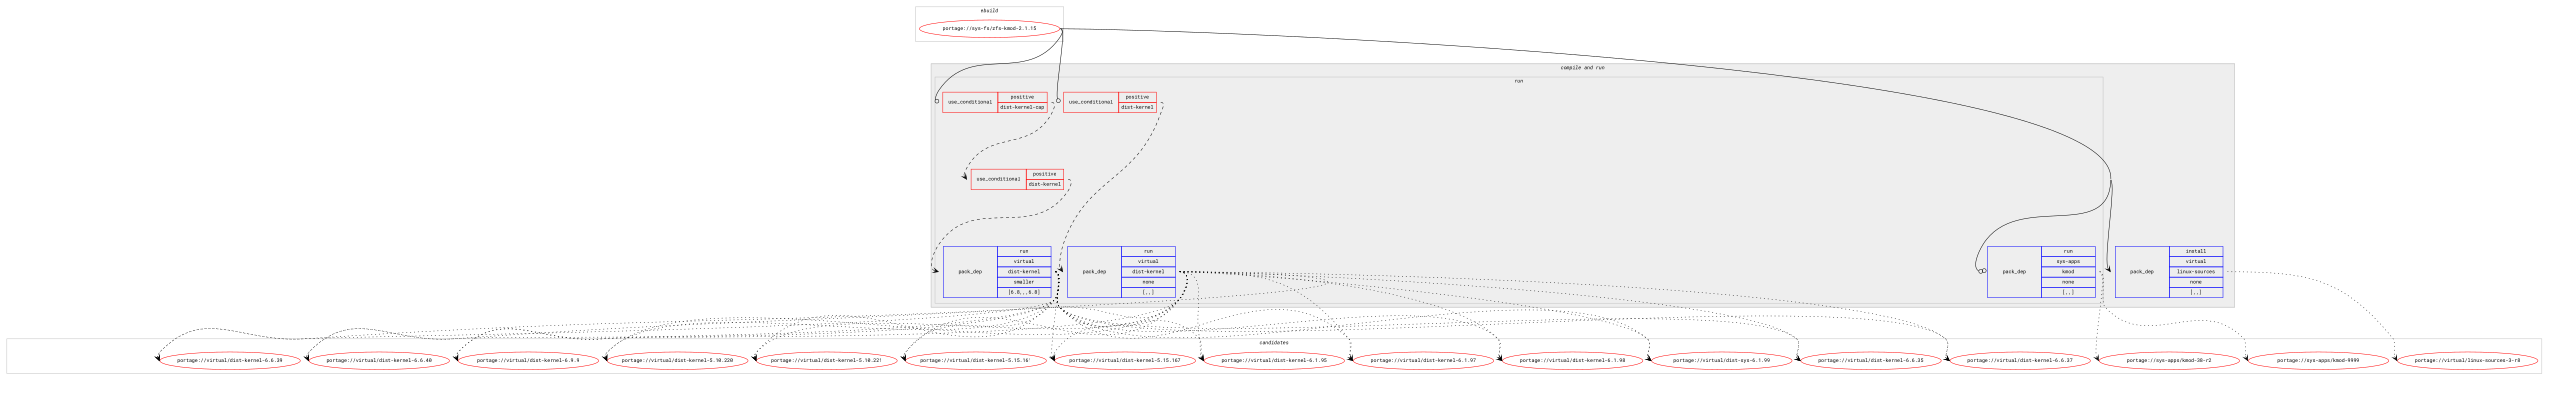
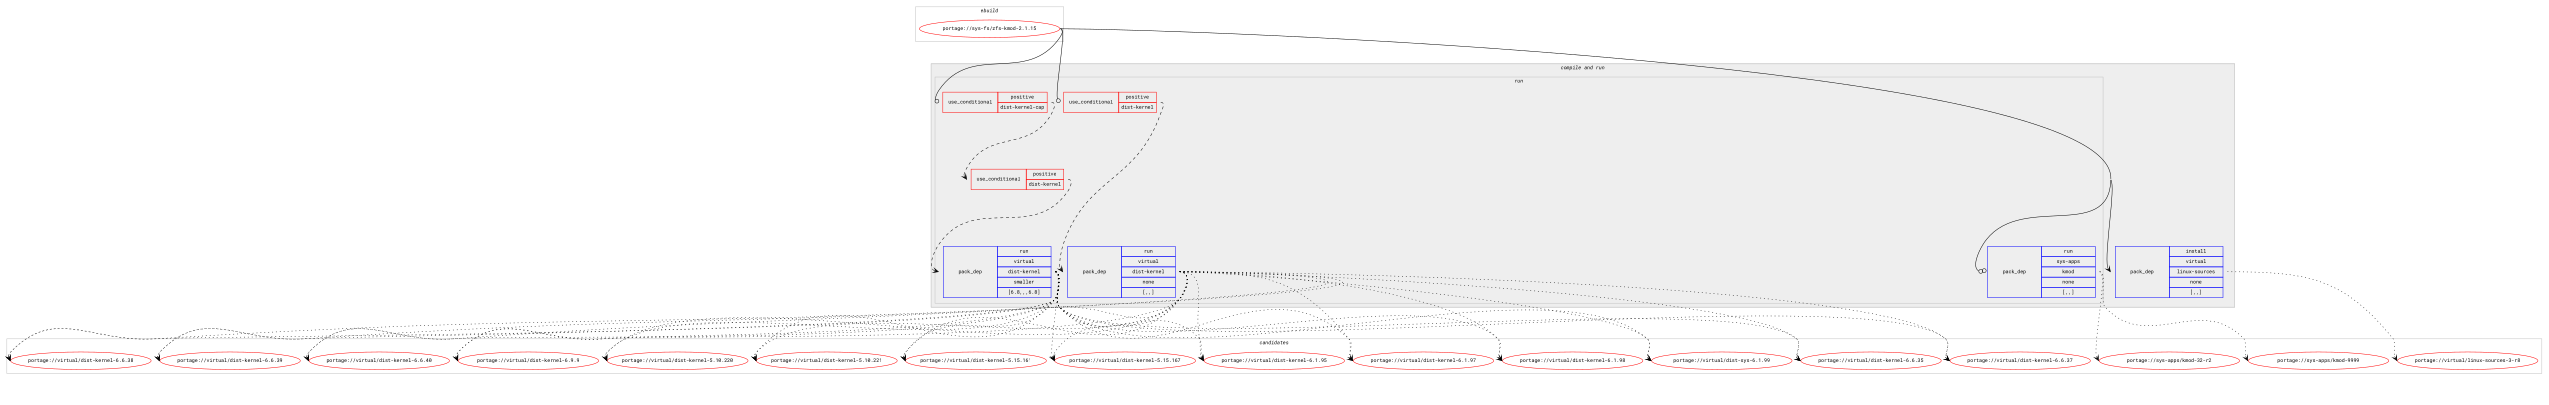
node "portage://virtual/dist-kernel-6.6.38": added
node "portage://sys-apps/kmod-38-r2": label "portage://sys-apps/kmod-38-r2" -> "portage://sys-apps/kmod-32-r2"
